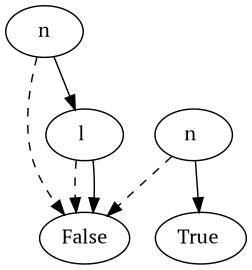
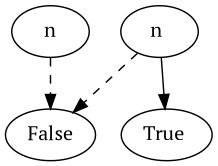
node "l": removed
